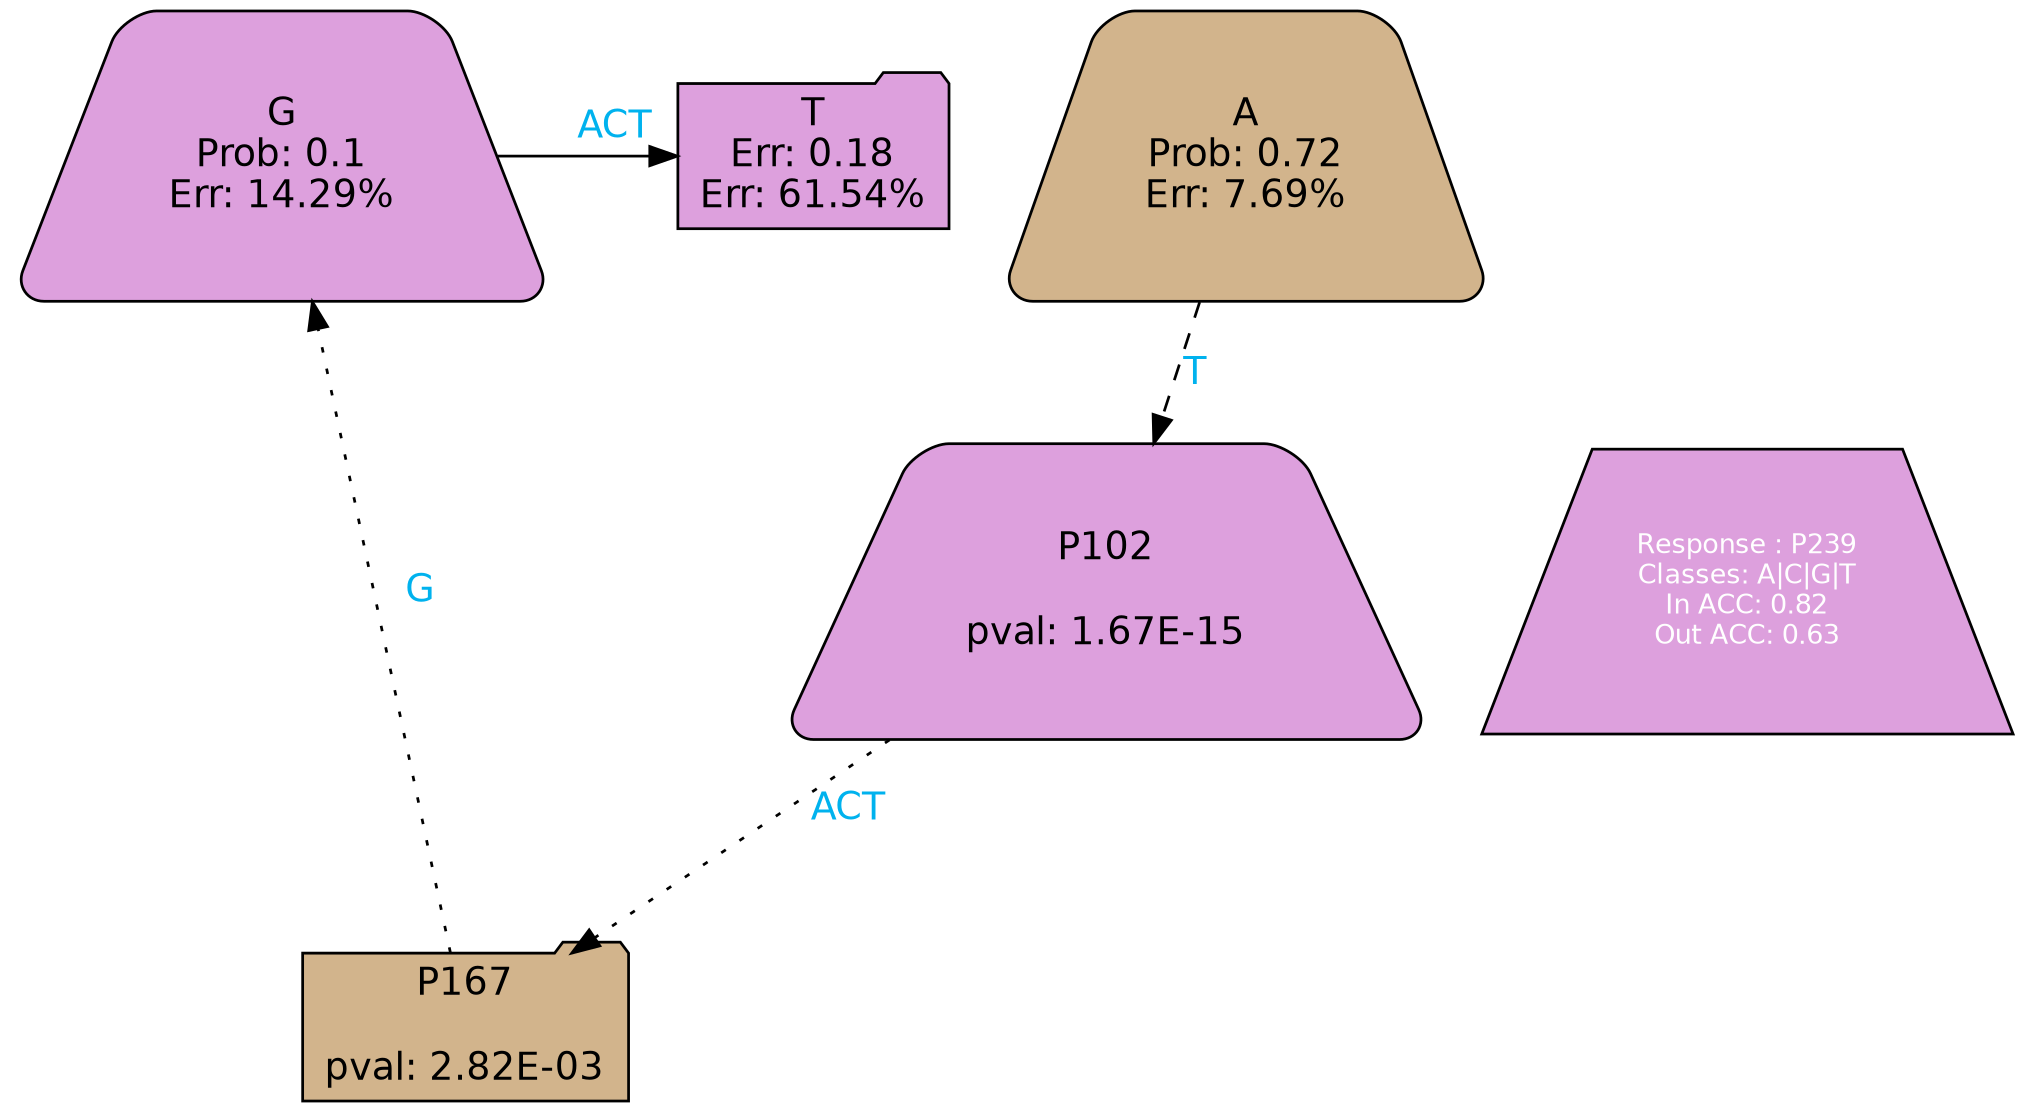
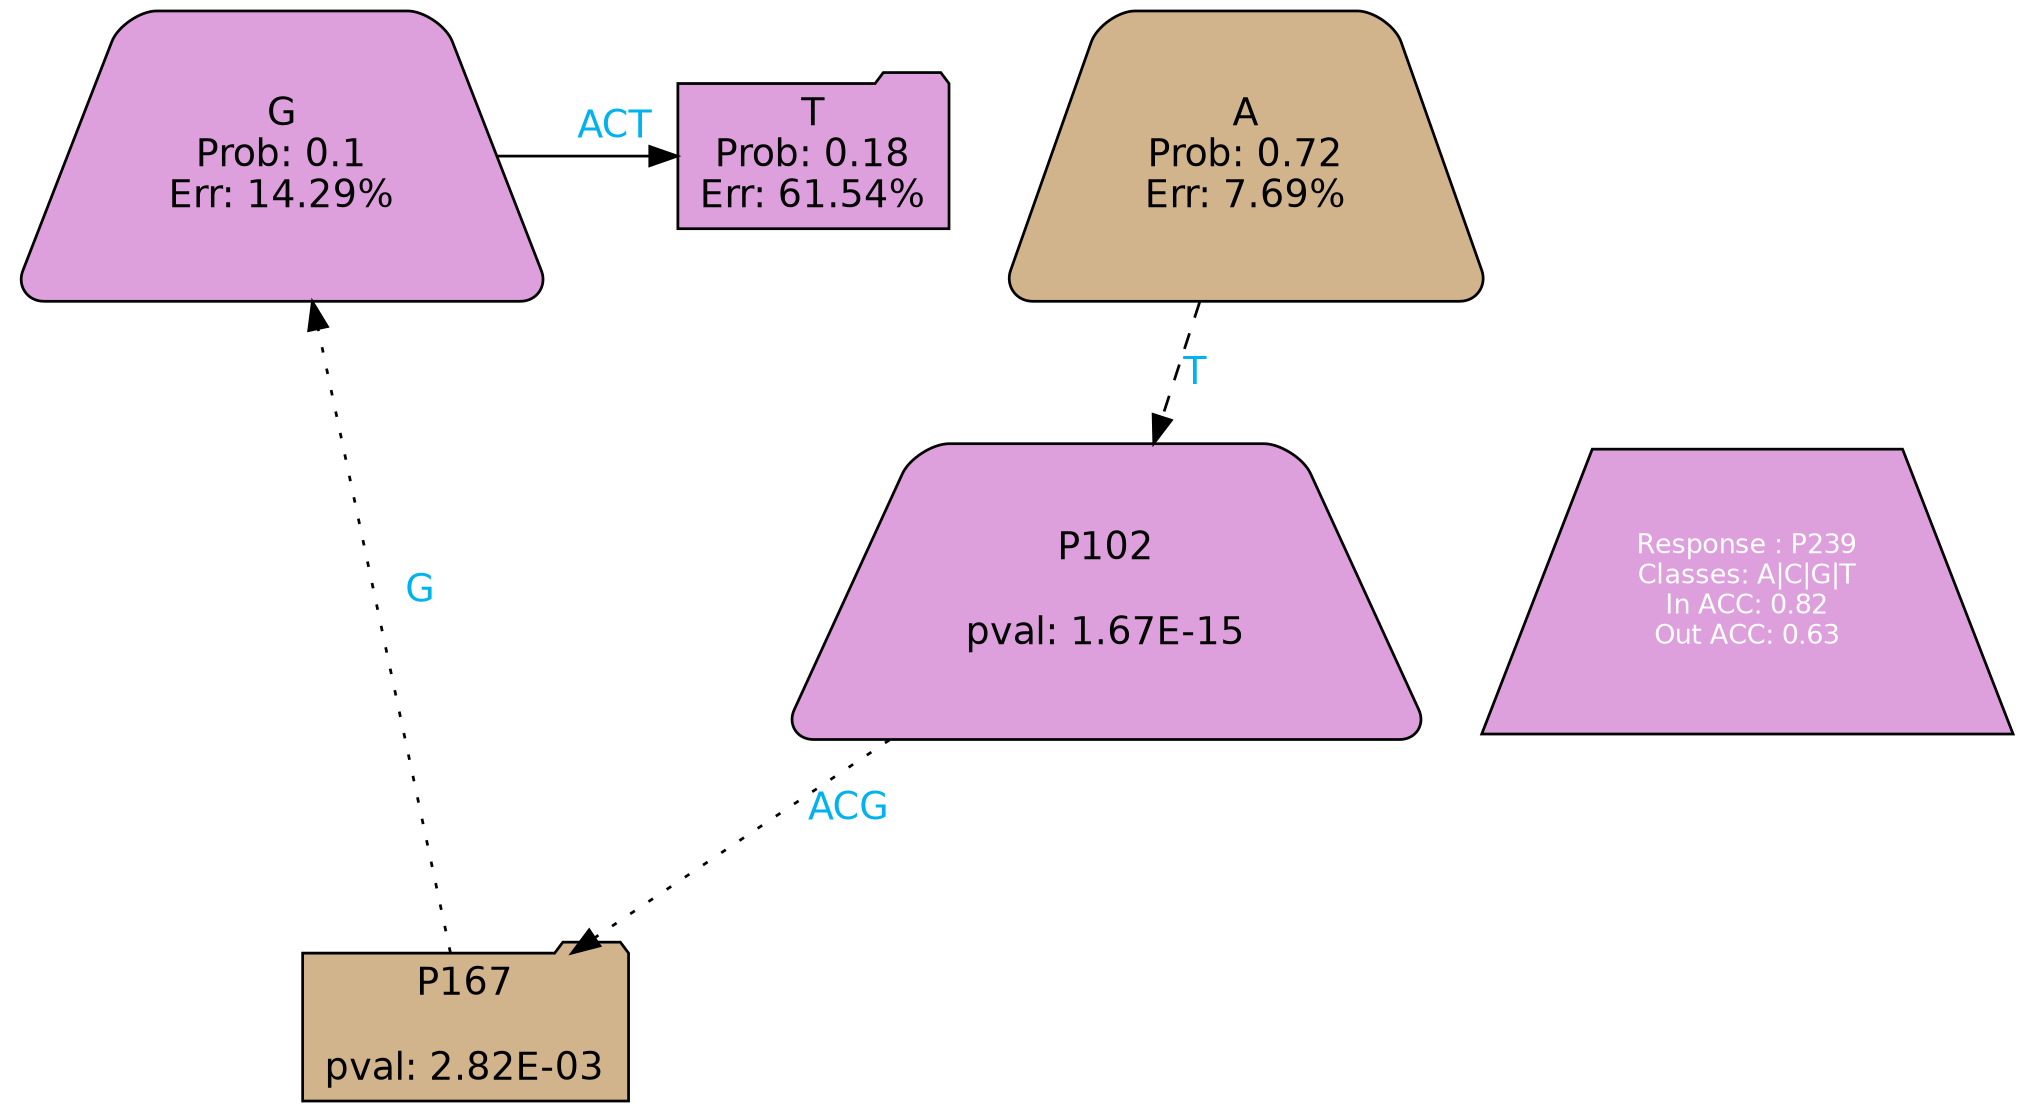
node "T Err: 0.18 Err: 61.54%": label "T Err: 0.18 Err: 61.54%" -> "T Prob: 0.18 Err: 61.54%"
edge "P102 pval: 1.67E-15" -> "P167 pval: 2.82E-03": label "ACT" -> "ACG"
